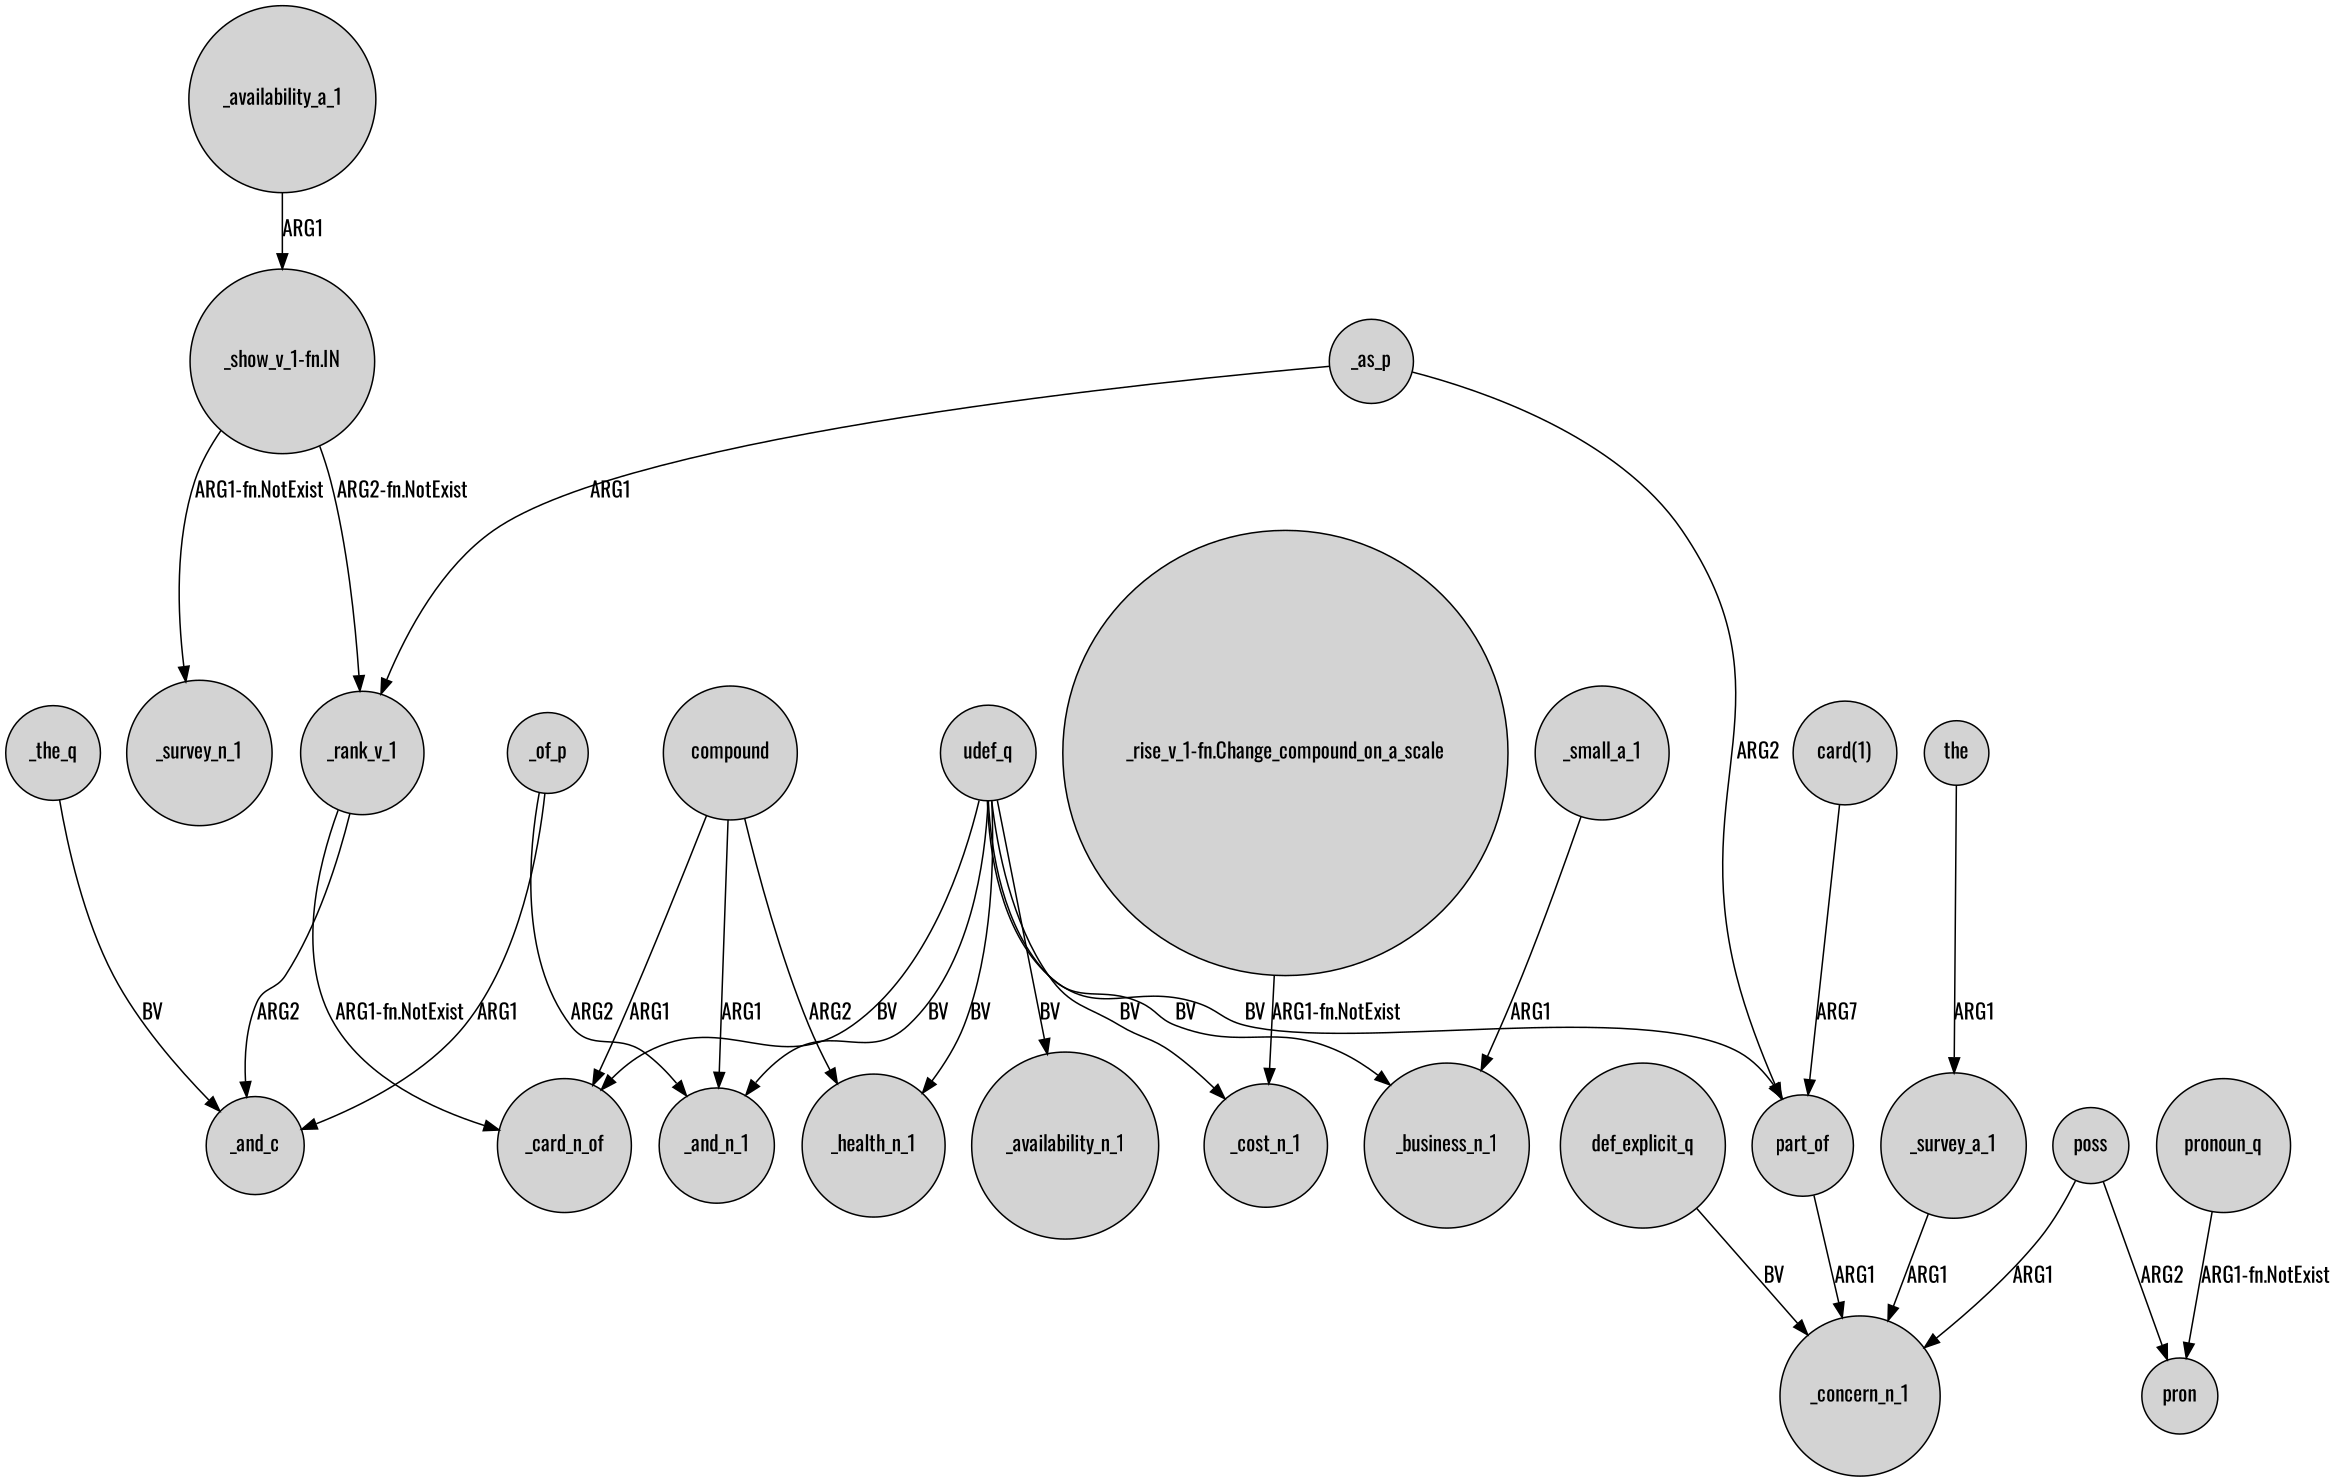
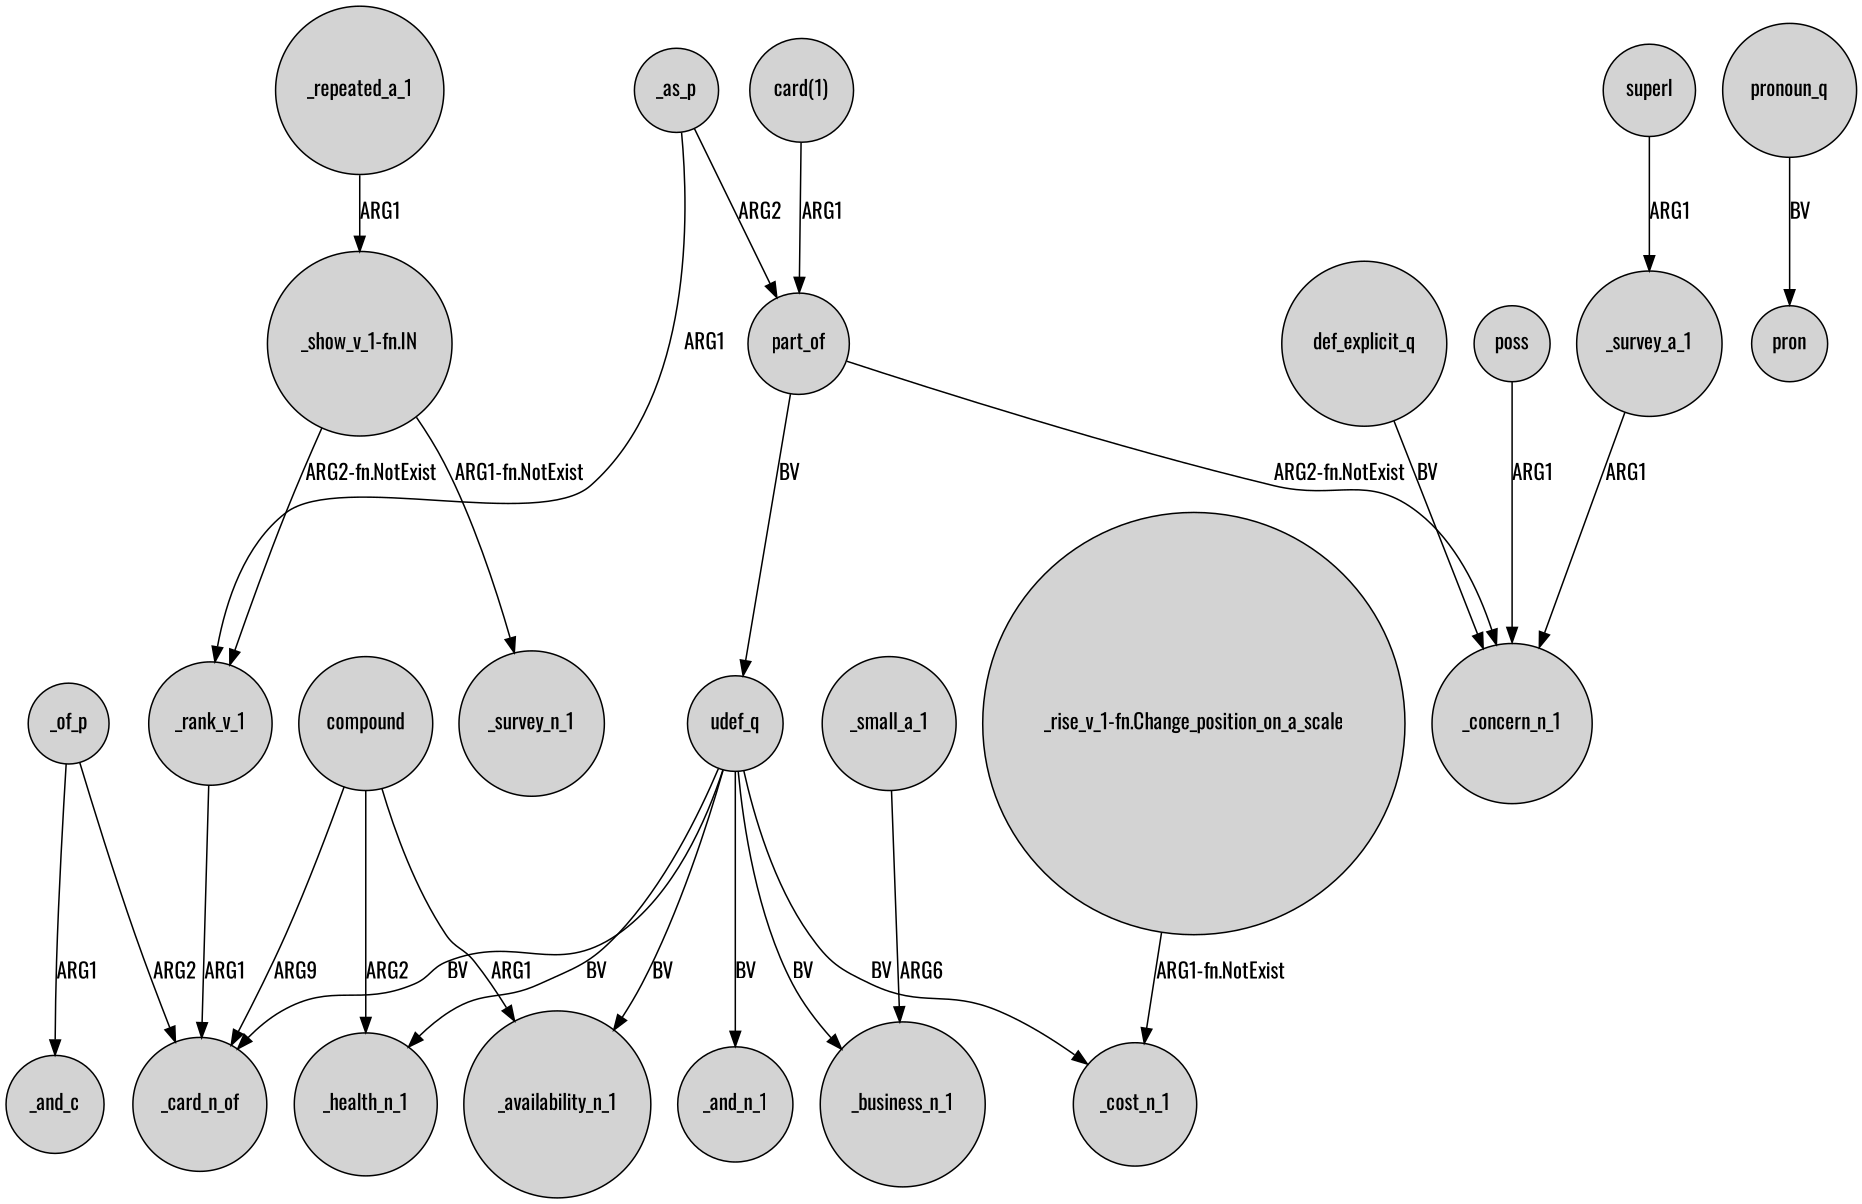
node "_availability_a_1": label "_availability_a_1" -> "_repeated_a_1"
node "_the_q": removed
node "_rise_v_1-fn.Change_compound_on_a_scale": label "_rise_v_1-fn.Change_compound_on_a_scale" -> "_rise_v_1-fn.Change_position_on_a_scale"
node "the": label "the" -> "superl"
edge "compound" -> "_and_n_1": now "compound" -> "_availability_n_1"
edge "_rank_v_1" -> "_and_c": removed, label "ARG2"
edge "_of_p" -> "_and_n_1": now "_of_p" -> "_card_n_of"
edge "_rank_v_1" -> "_card_n_of": label "ARG1-fn.NotExist" -> "ARG1"
edge "compound" -> "_card_n_of": label "ARG1" -> "ARG9"
edge "_small_a_1" -> "_business_n_1": label "ARG1" -> "ARG6"
edge "card(1)" -> "part_of": label "ARG7" -> "ARG1"
edge "udef_q" -> "part_of": reversed
edge "poss" -> "pron": removed, label "ARG2"
edge "part_of" -> "_concern_n_1": label "ARG1" -> "ARG2-fn.NotExist"
edge "pronoun_q" -> "pron": label "ARG1-fn.NotExist" -> "BV"
